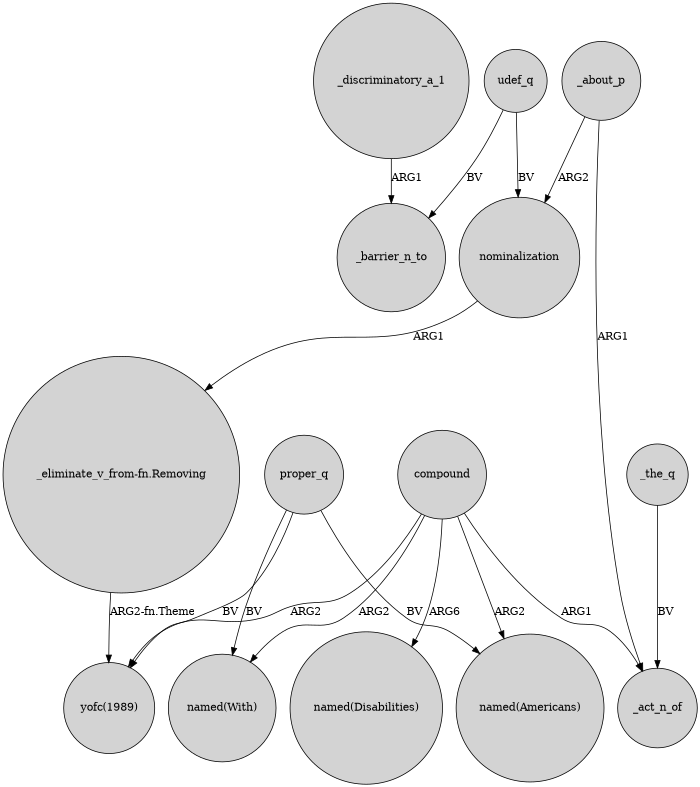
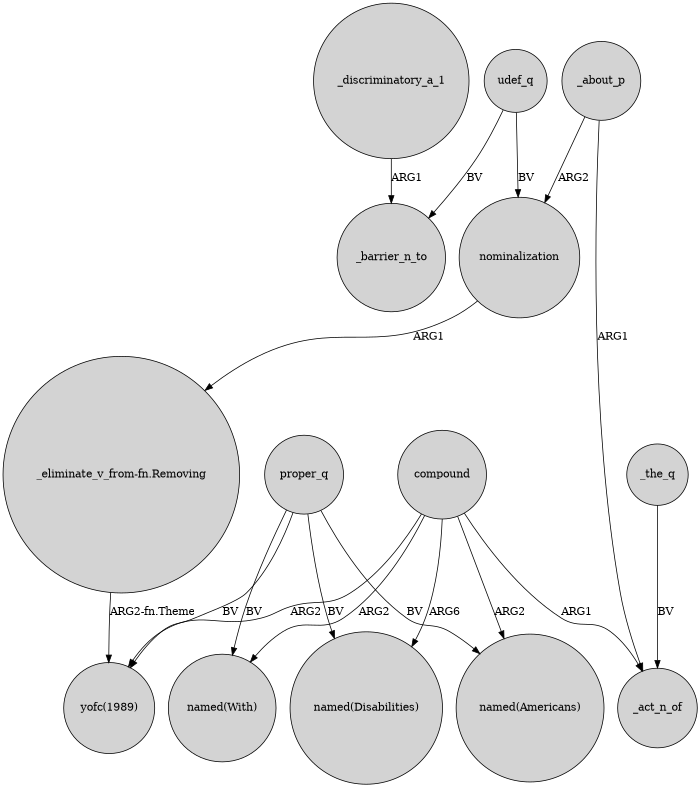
edge "proper_q" -> "named(Disabilities)": added, label "BV"
